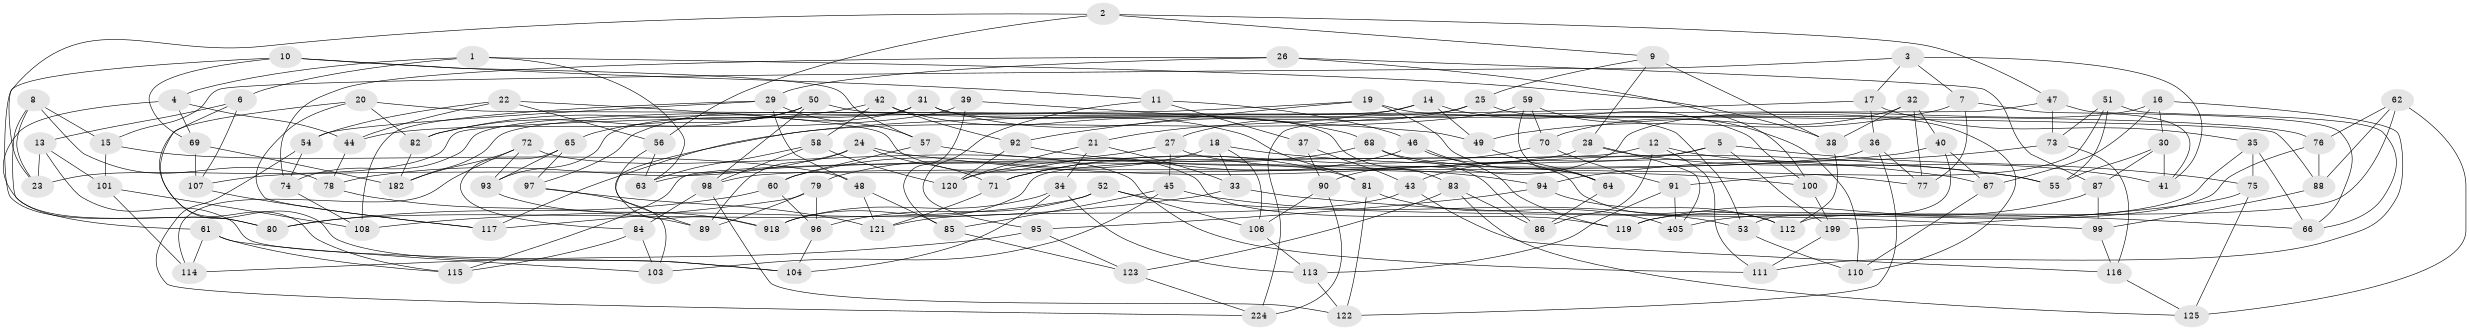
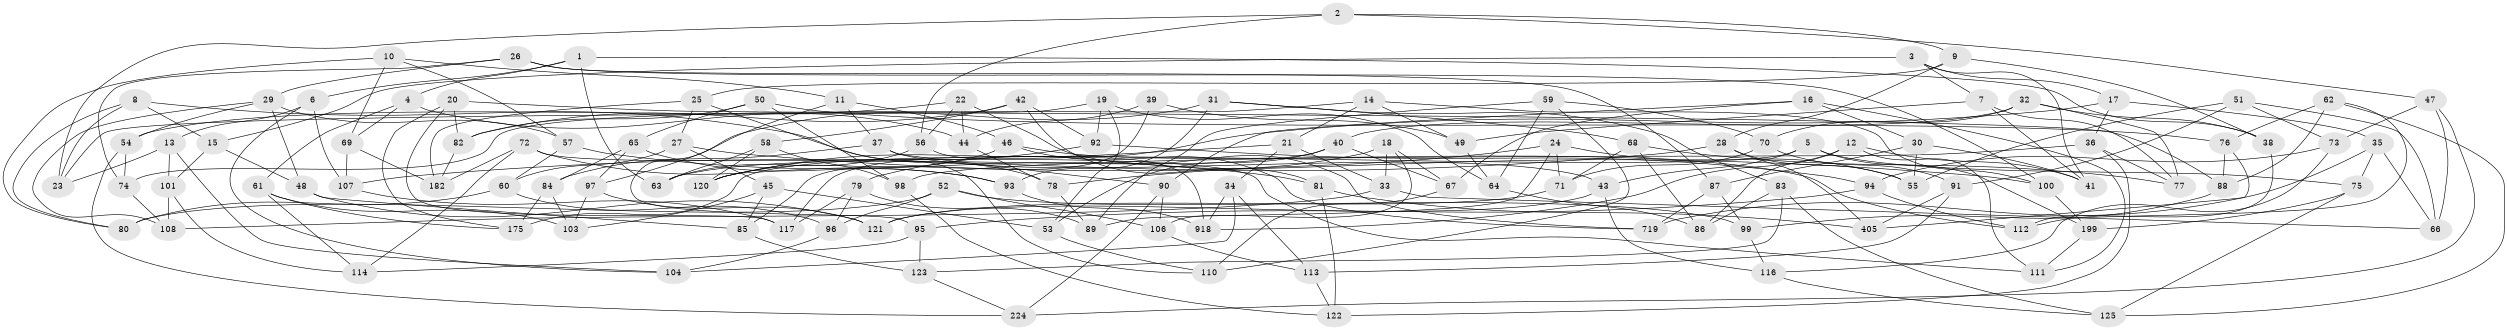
edge "98" -- "84": now "37" -- "84"
node "119": label "119" -> "719"
node "115": label "115" -> "175"
